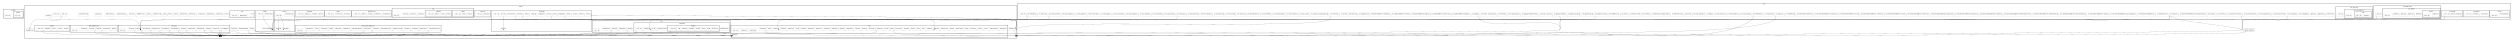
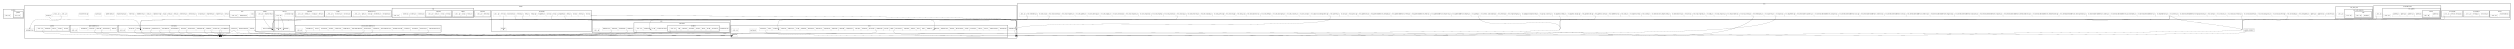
node "multipart.py": removed
